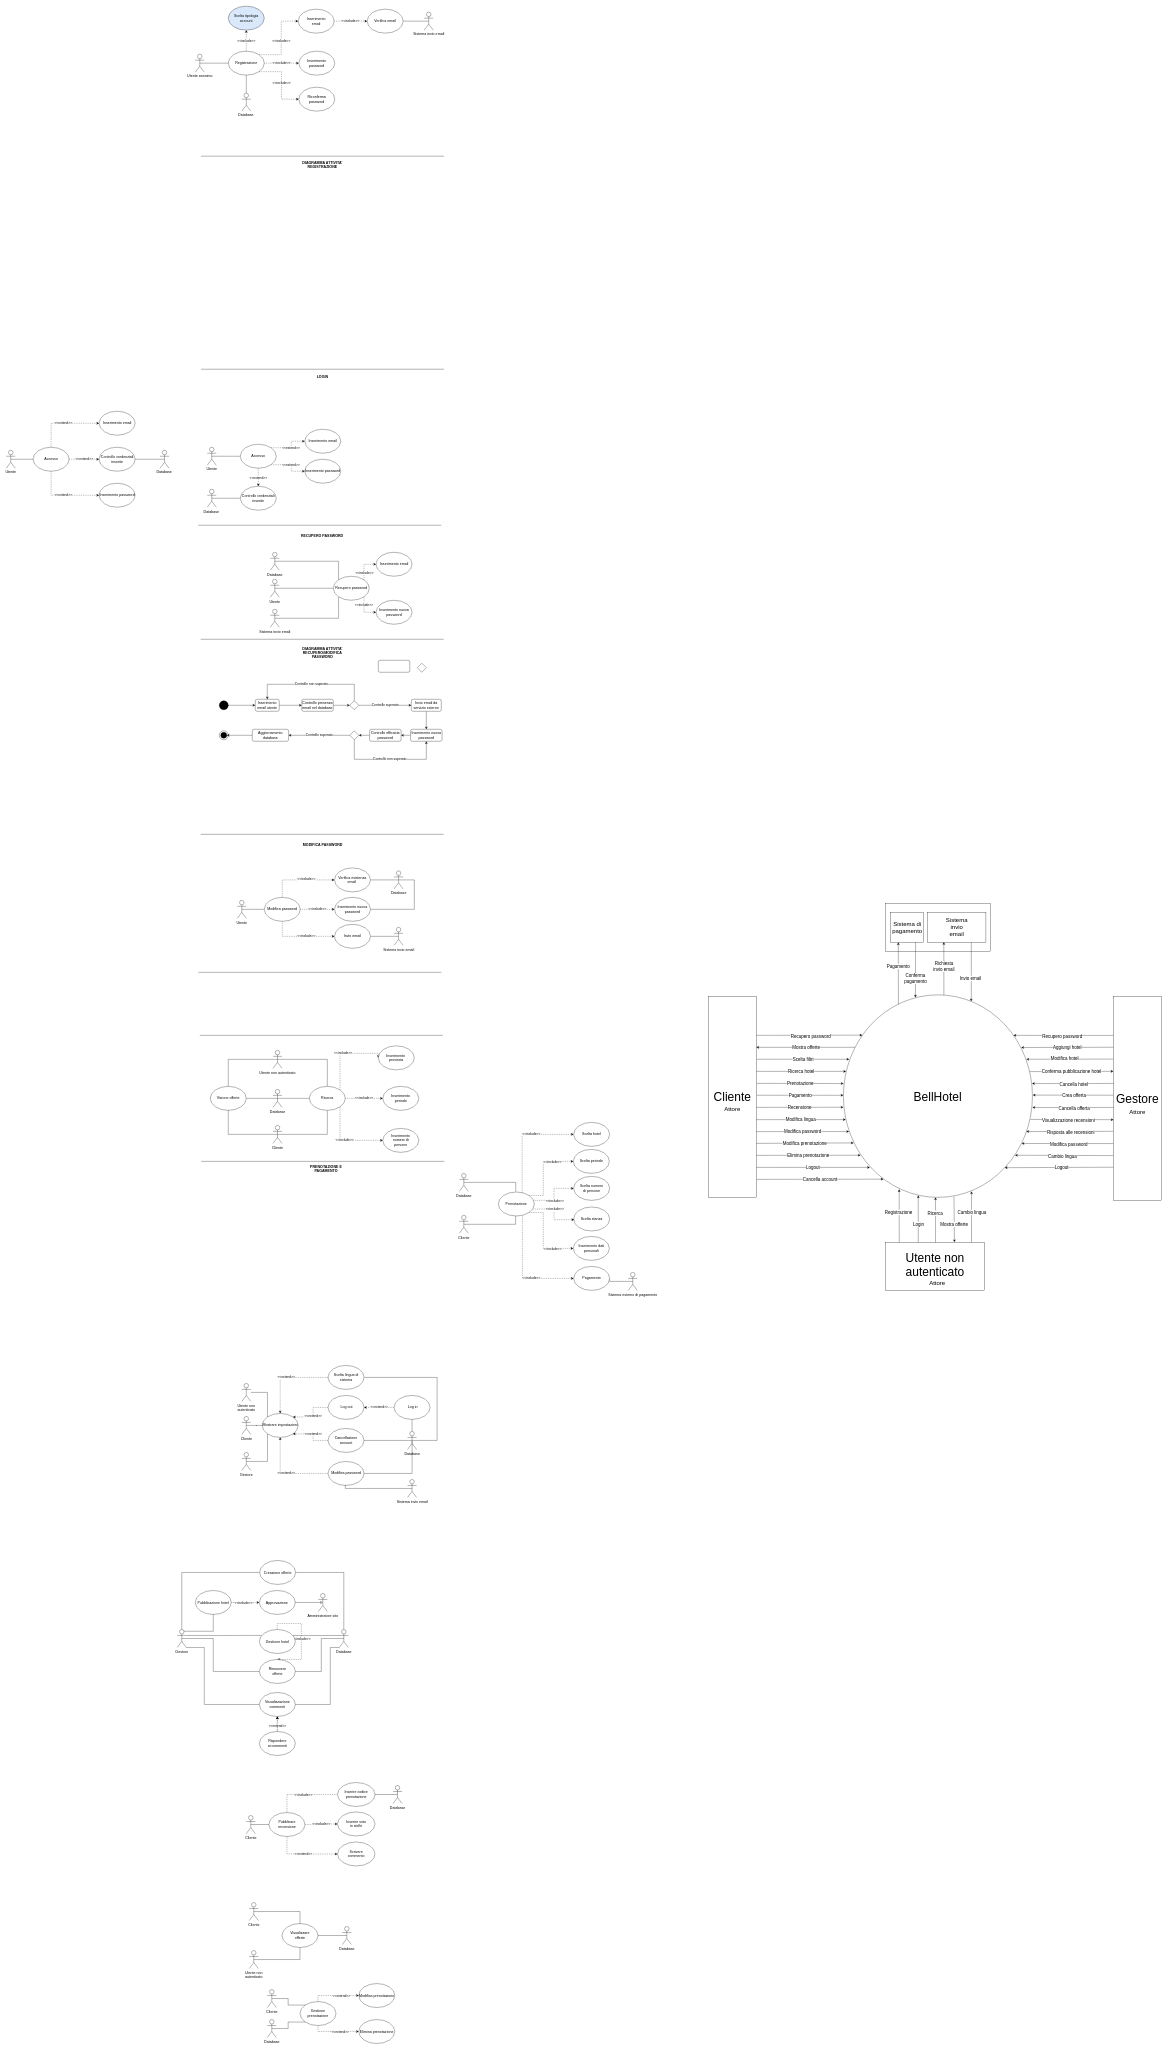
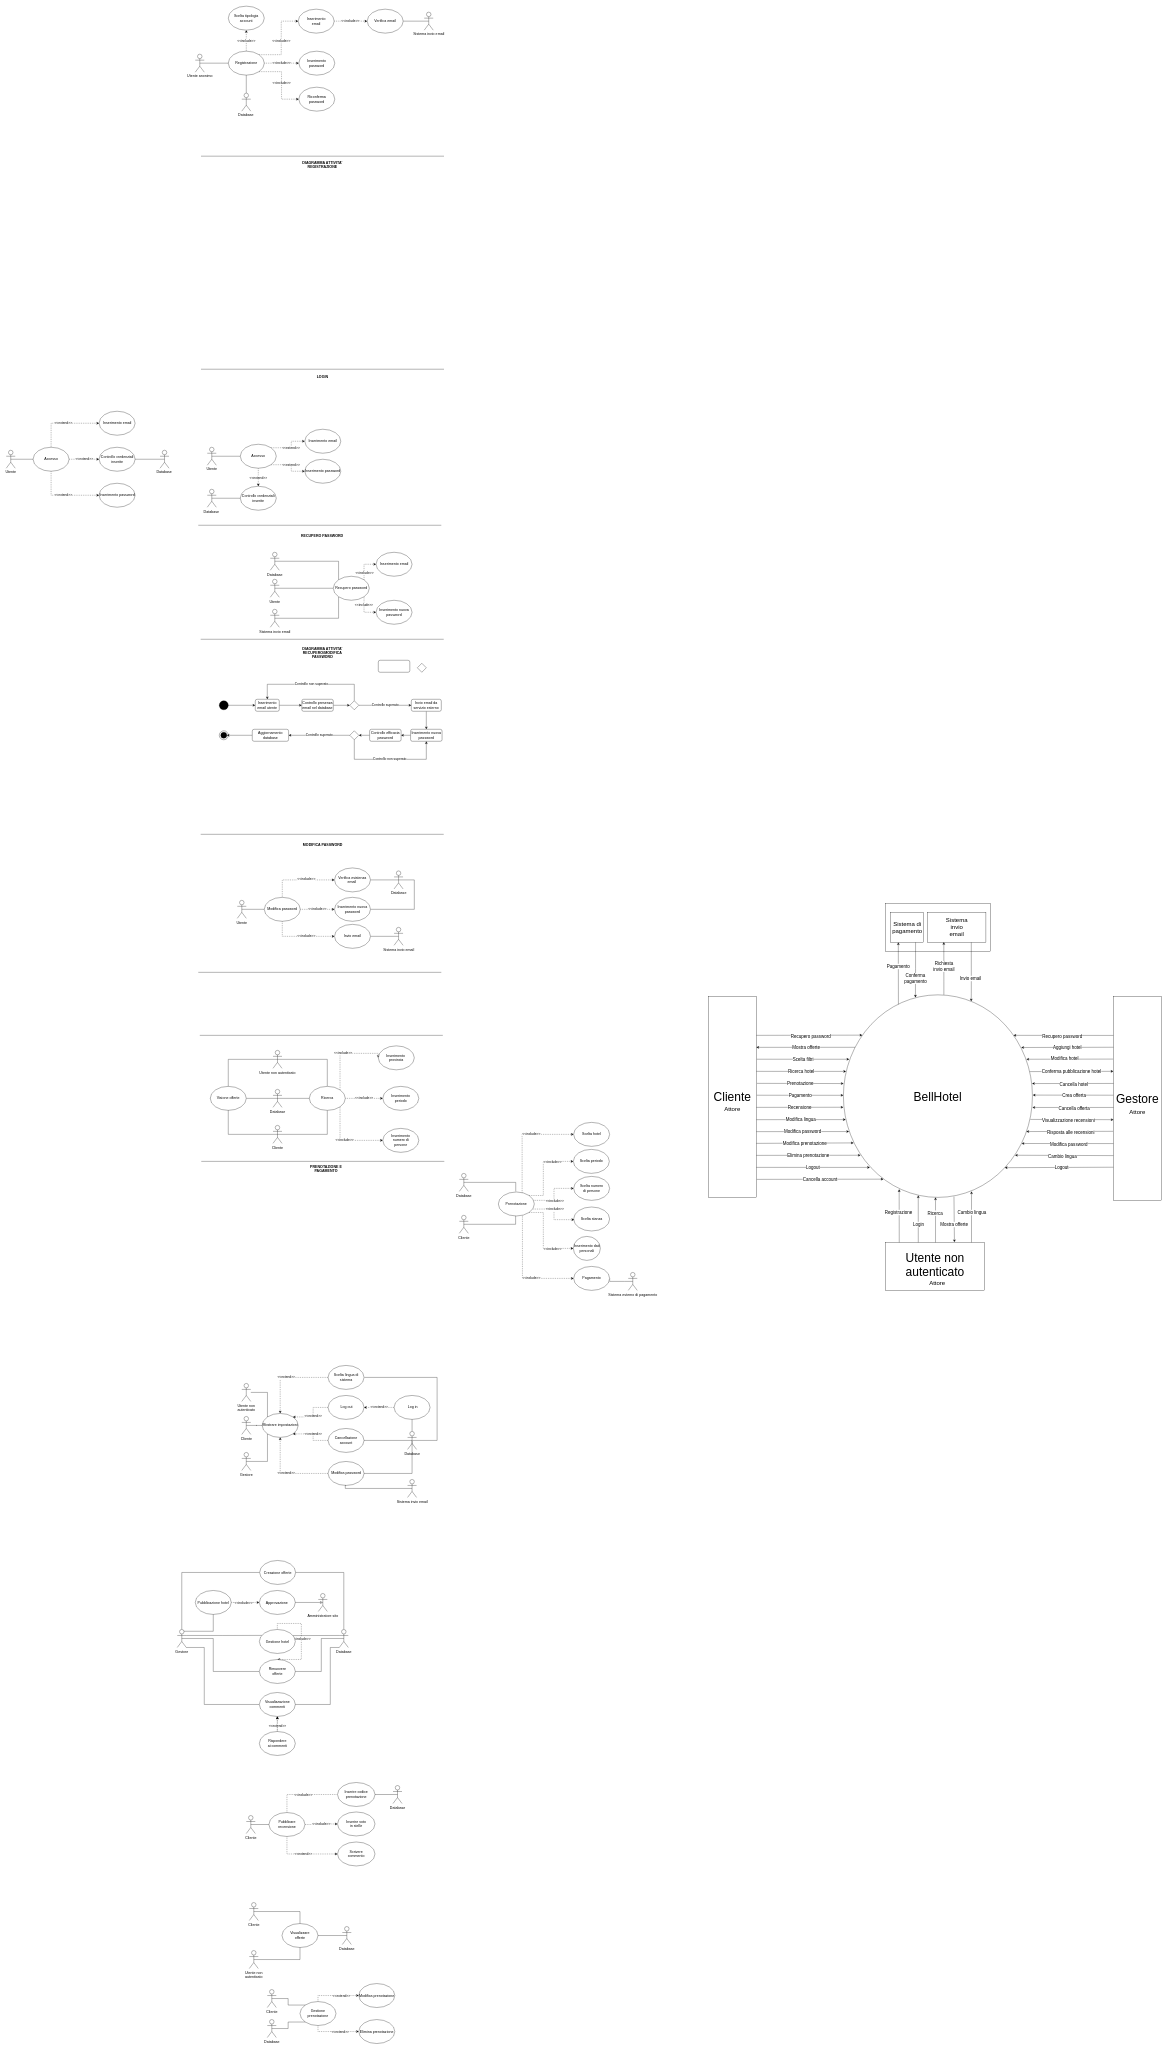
node "Scelta tipologia account": fillcolor #dae8fc -> #ffffff
node "Inserimento dati personali": size 36x24 -> 27x24
